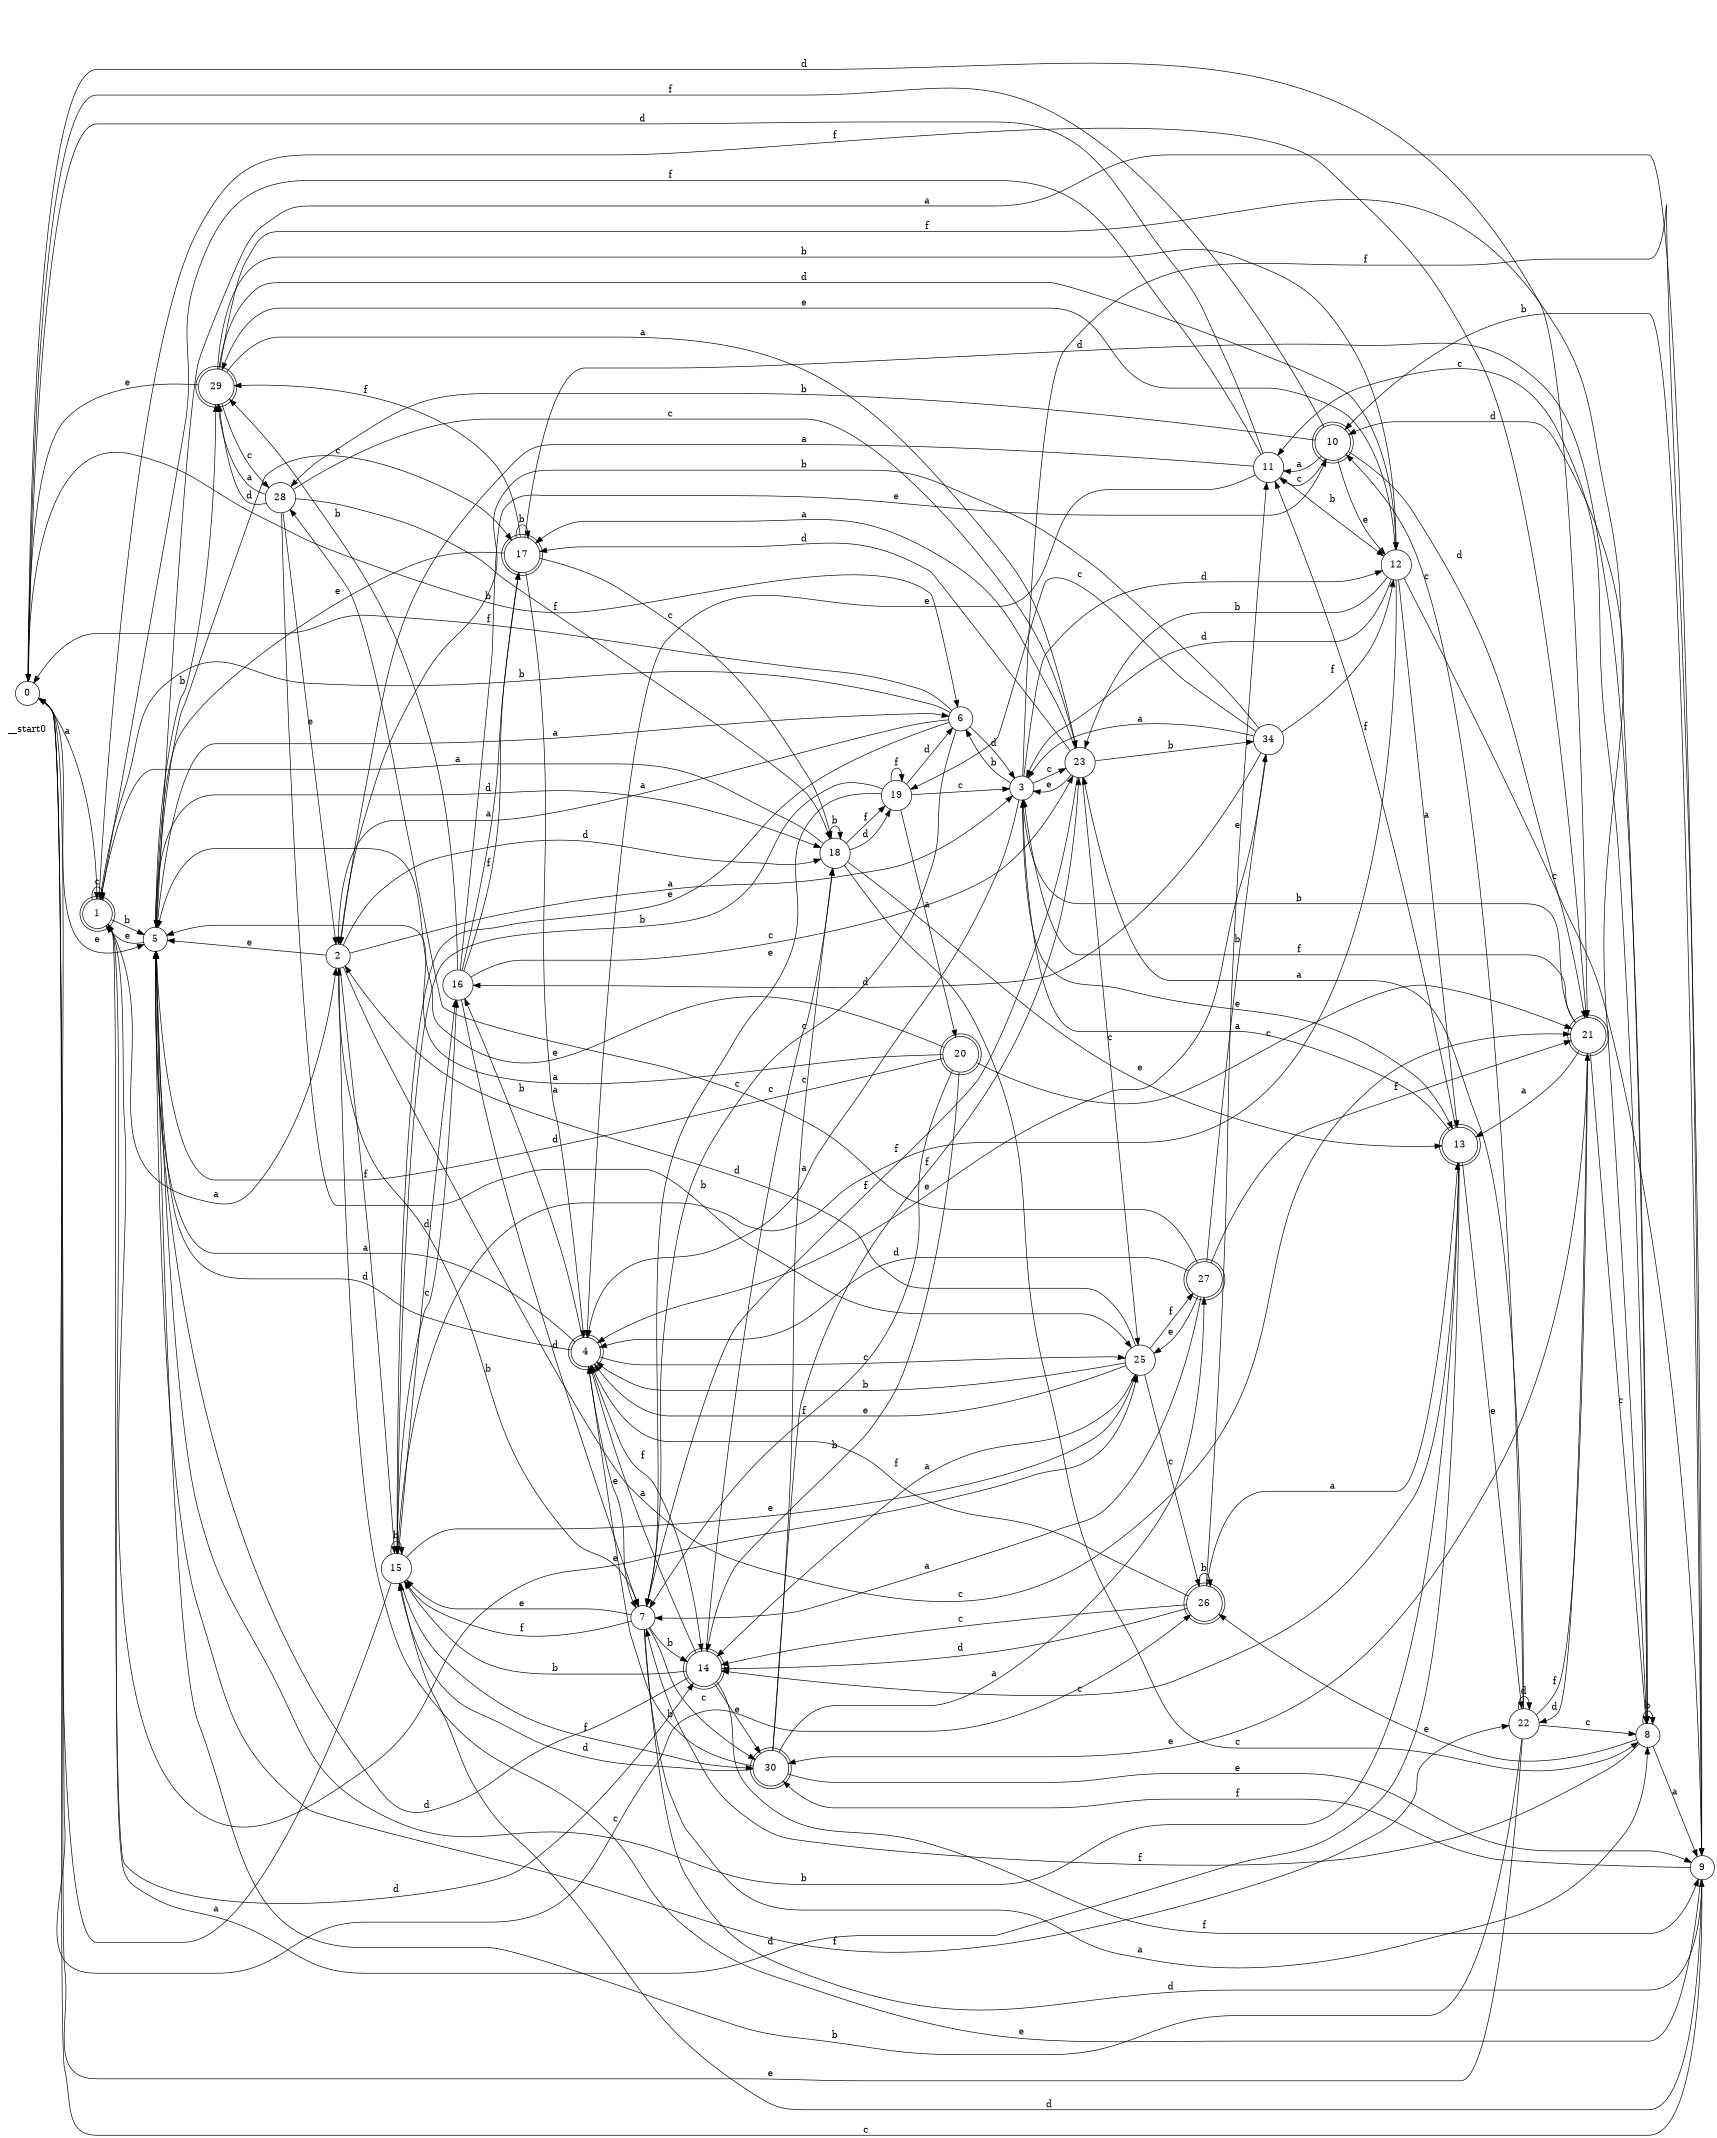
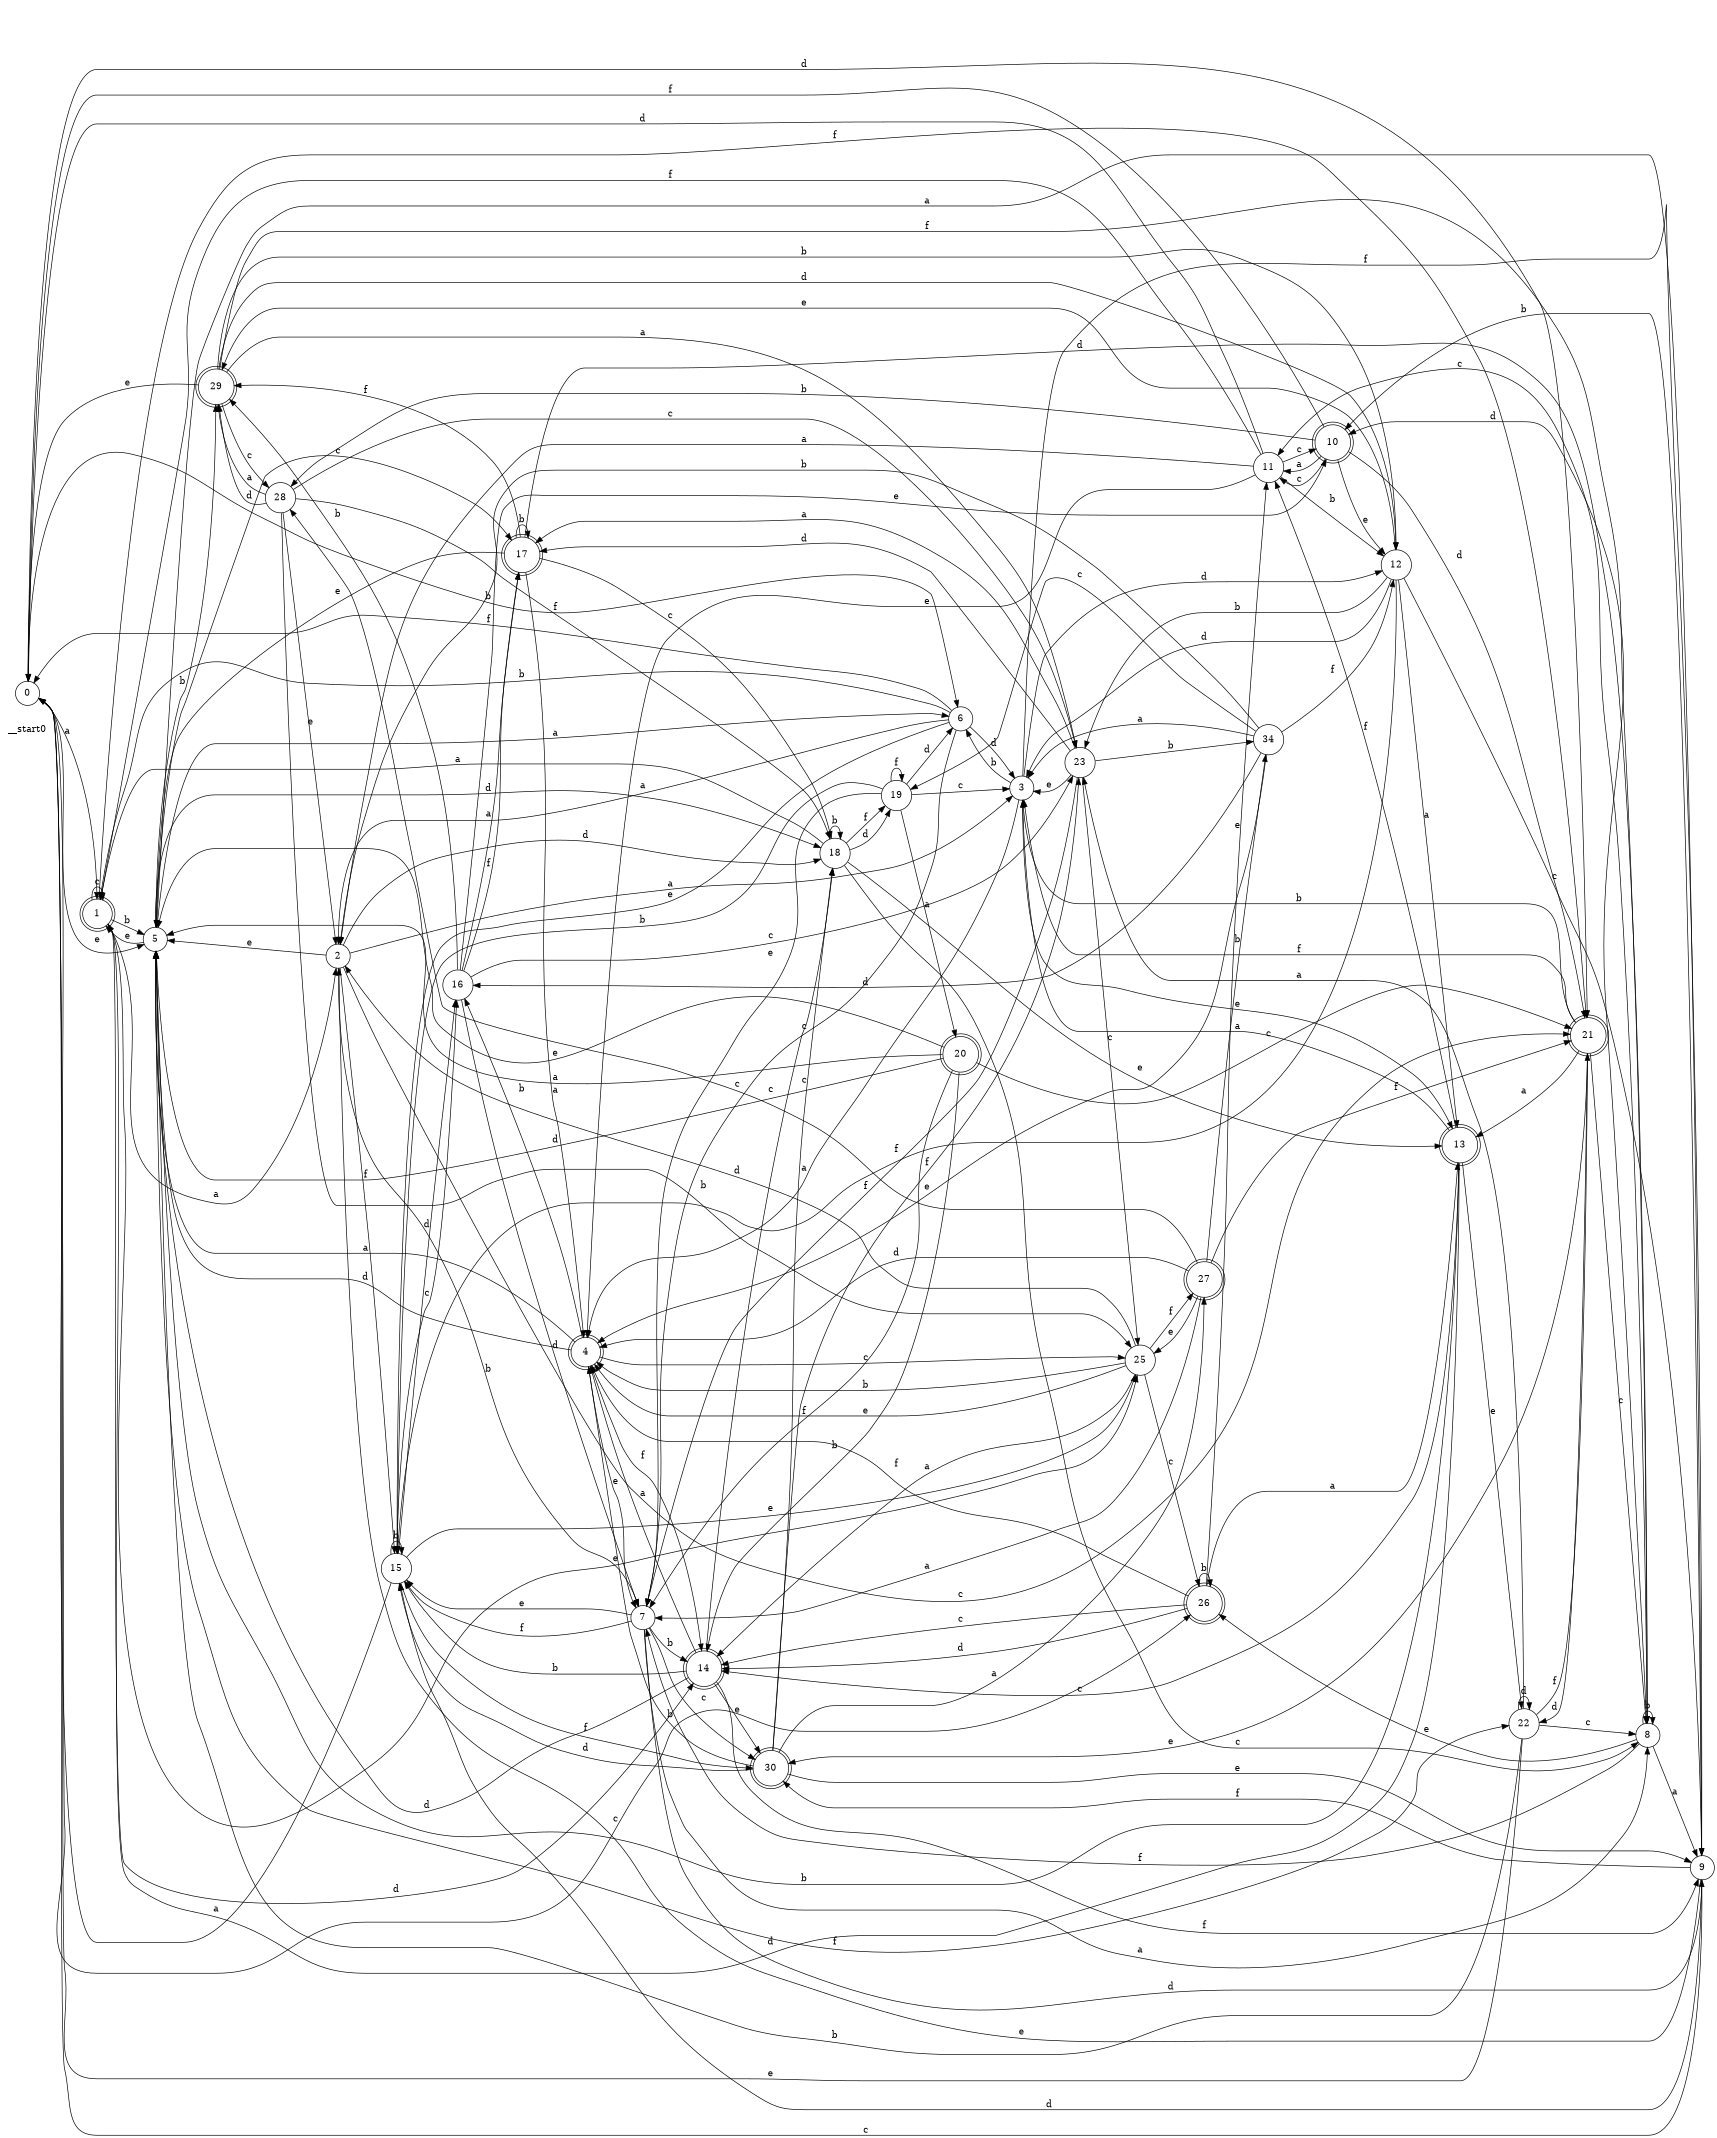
edge "3" -> "23": removed, label "c"
edge "22" -> "10": now "11" -> "10"
